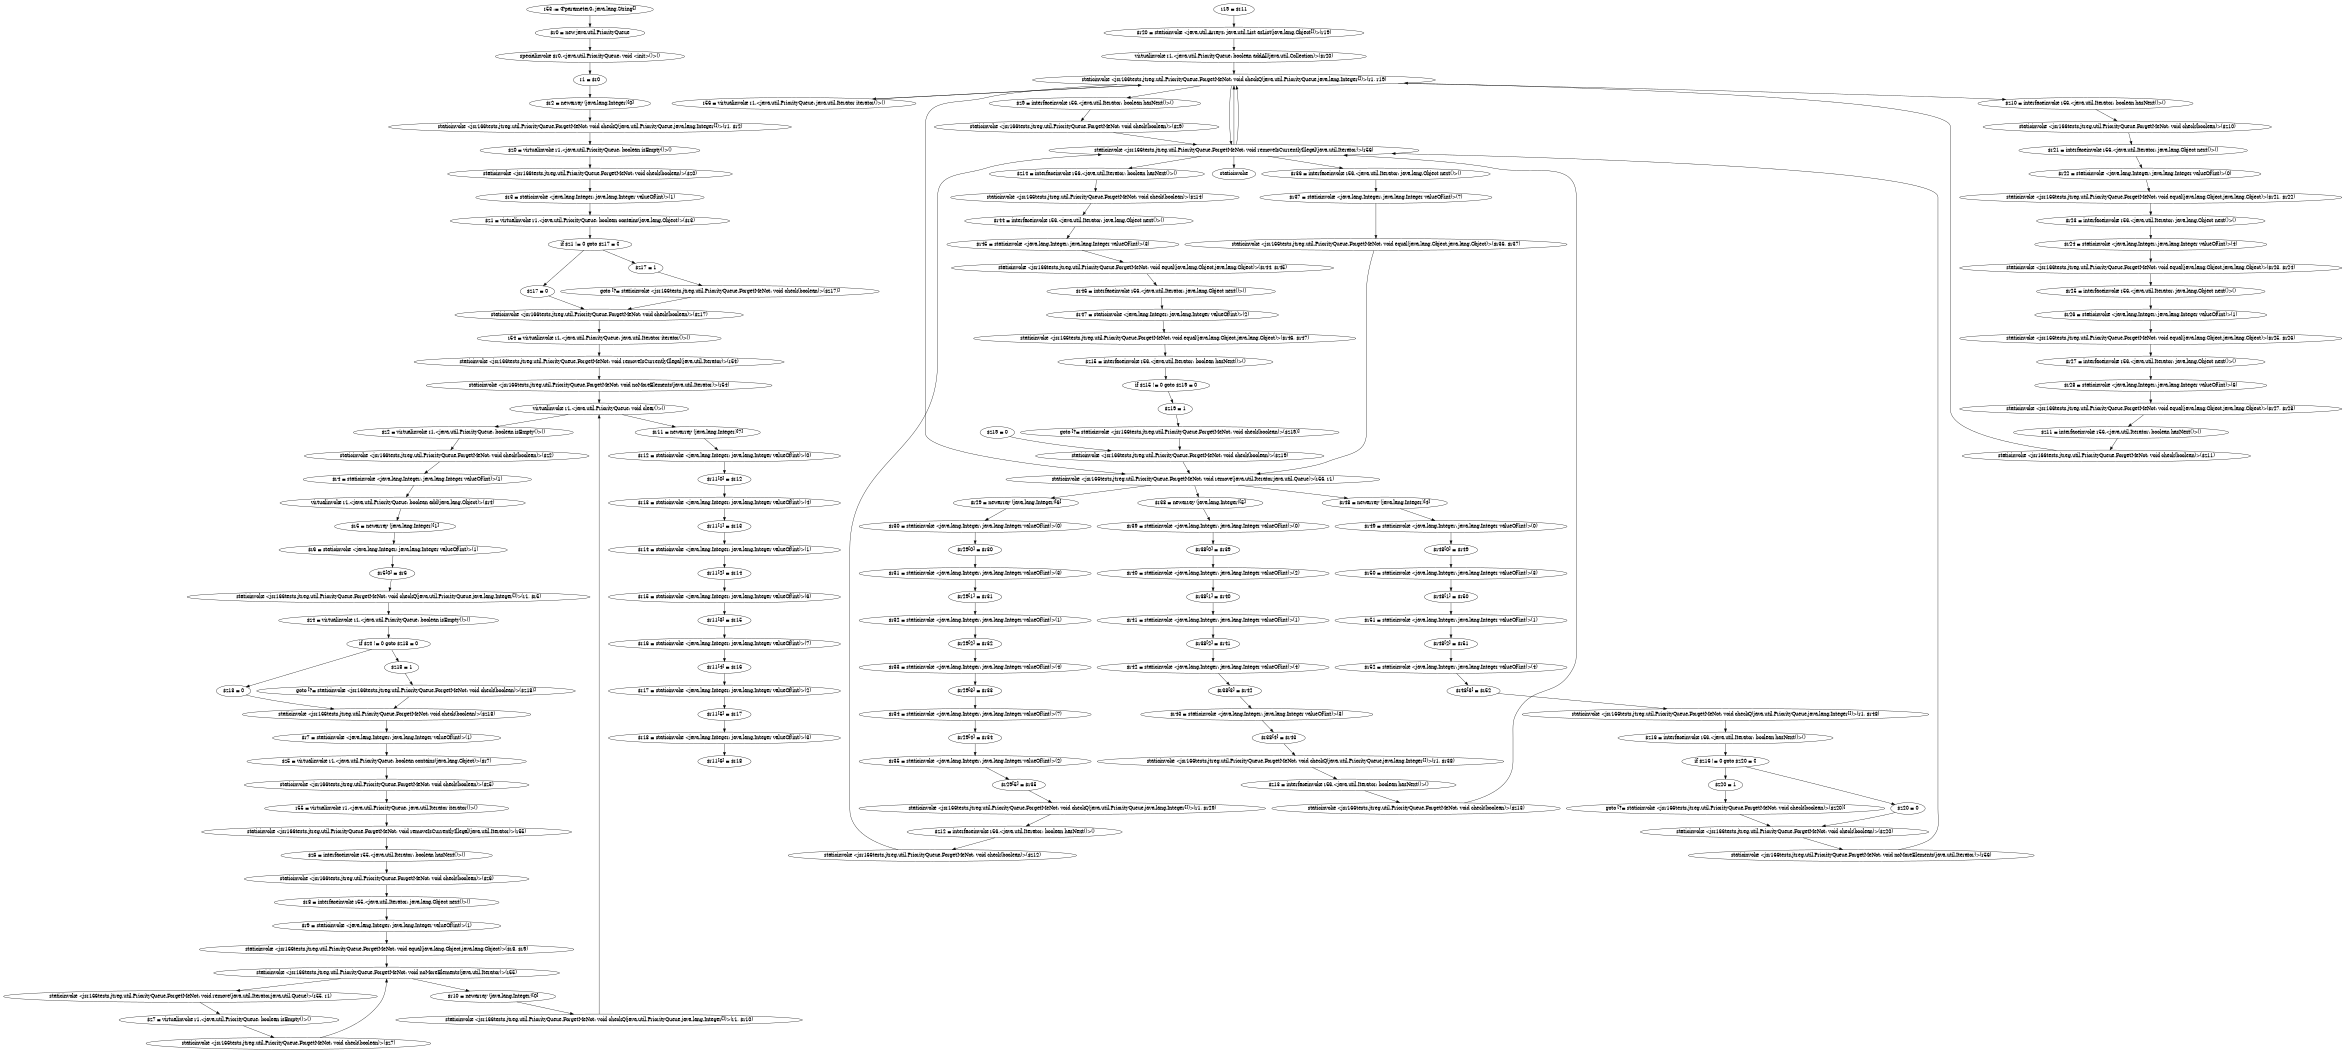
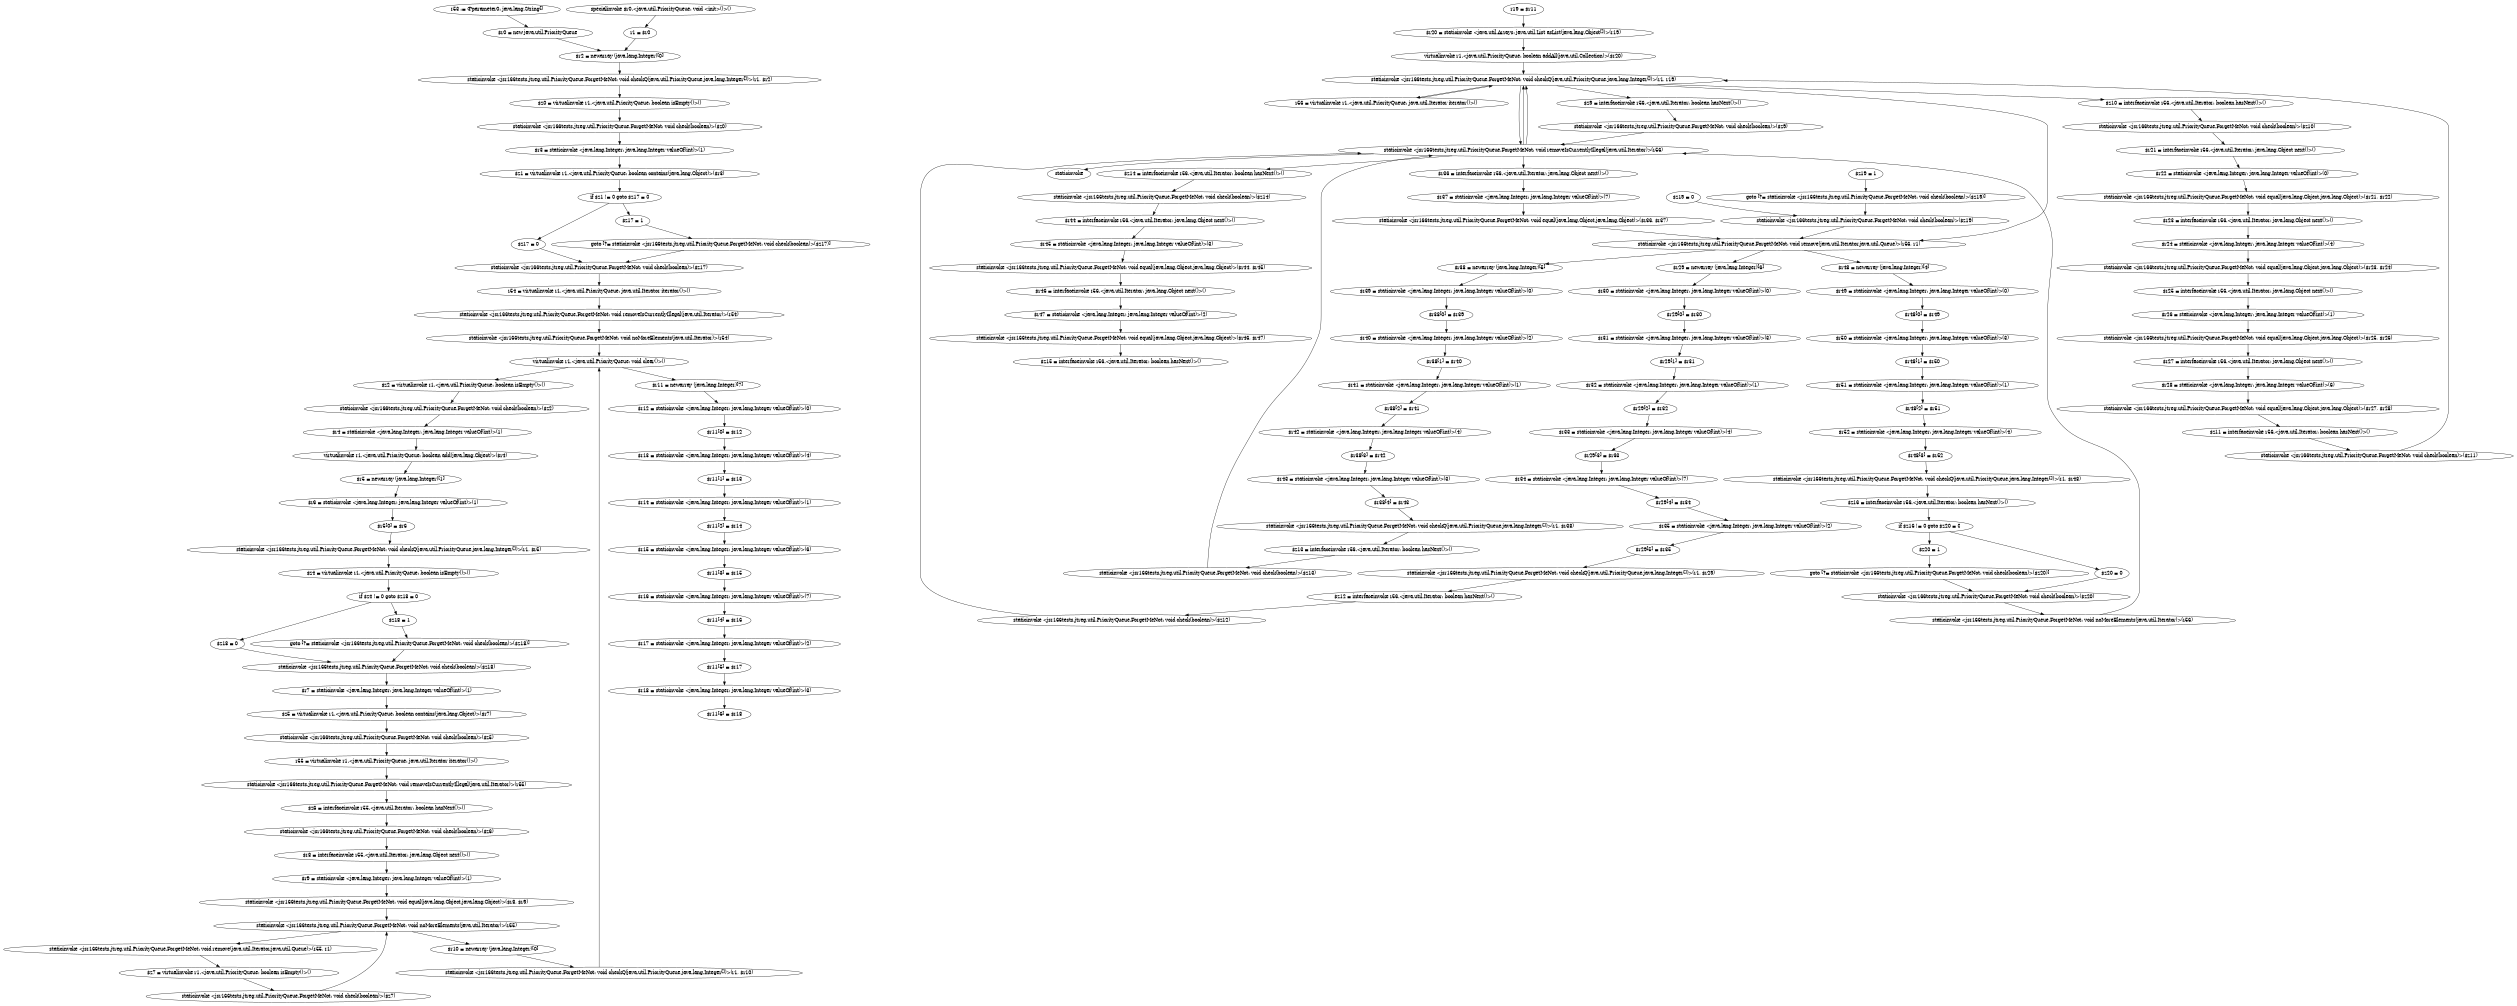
edge "$r0 = new java.util.PriorityQueue" -> "specialinvoke $r0.<java.util.PriorityQueue: void <init>()>()": now "$r0 = new java.util.PriorityQueue" -> "$r2 = newarray (java.lang.Integer)[0]"
node "if $z15 != 0 goto $z19 = 0": removed
